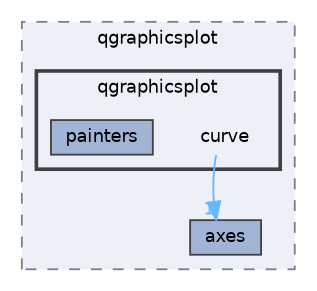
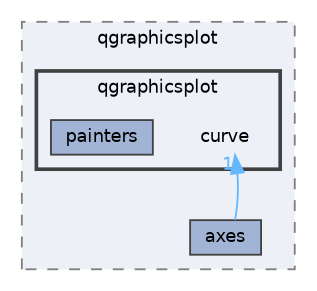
edge "curve" -> "axes": reversed
